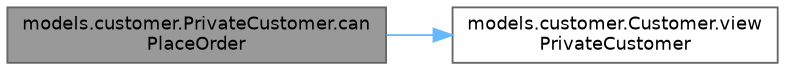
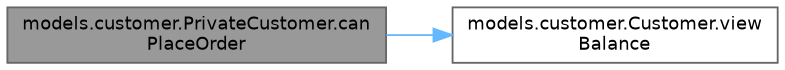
node "models.customer.Customer.view PrivateCustomer": label "models.customer.Customer.view PrivateCustomer" -> "models.customer.Customer.view Balance"
